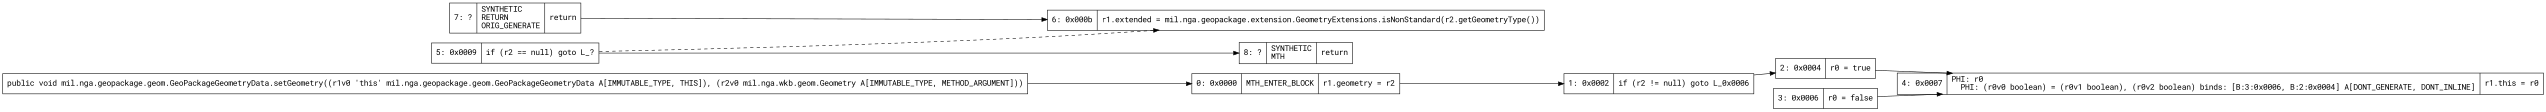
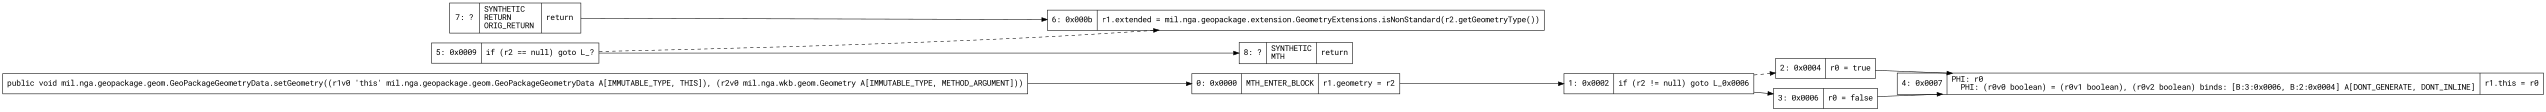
node "7: ?": text "ORIG_GENERATE" -> "ORIG_RETURN"
edge "1: 0x0002" -> "2: 0x0004": style solid -> dashed
edge "1: 0x0002" -> "3: 0x0006": added
